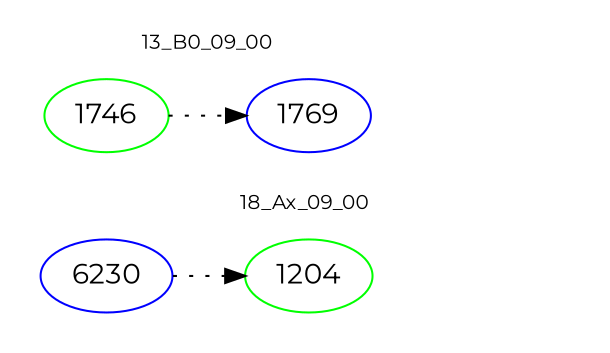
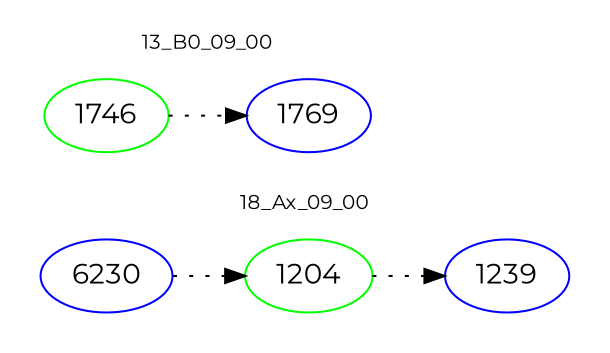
node "1239": added
